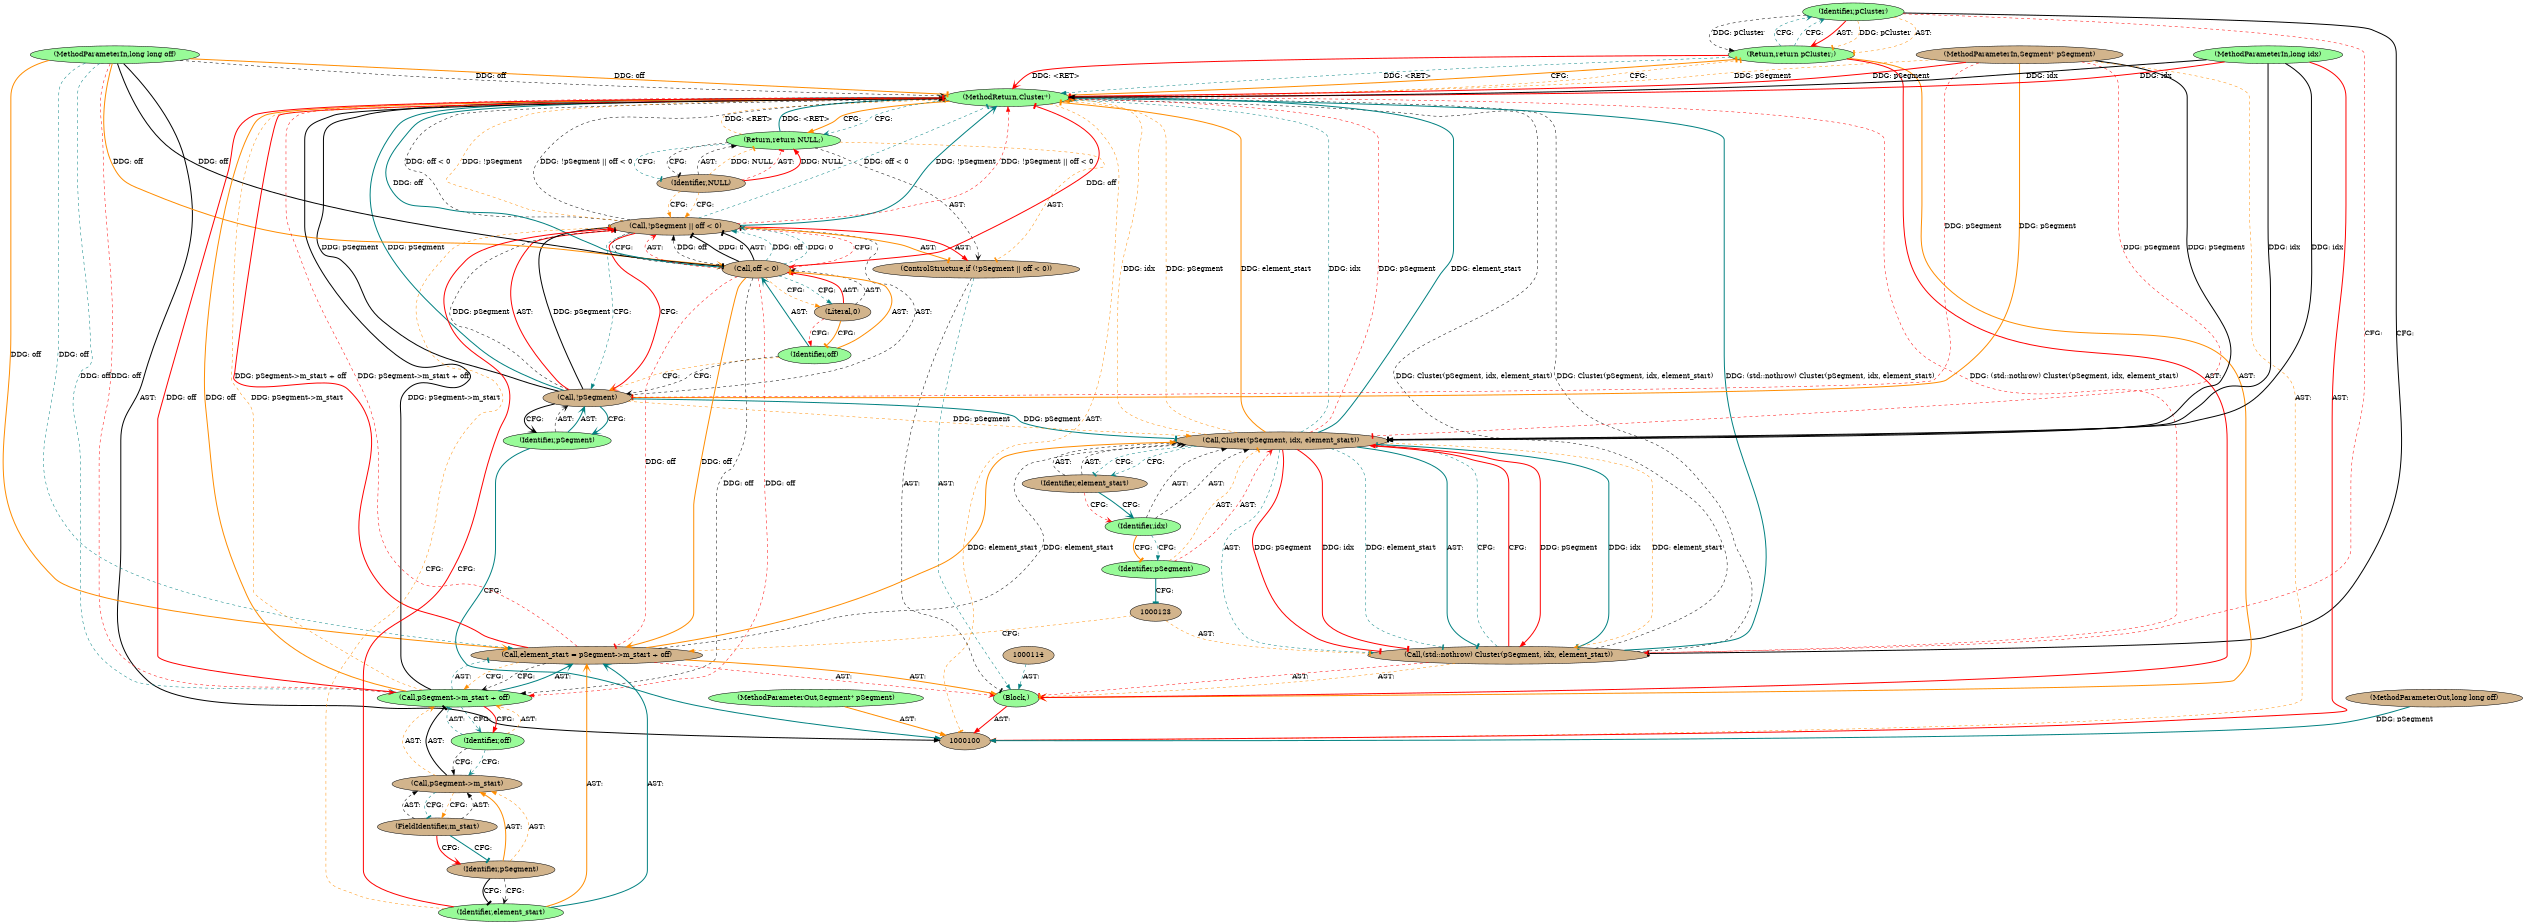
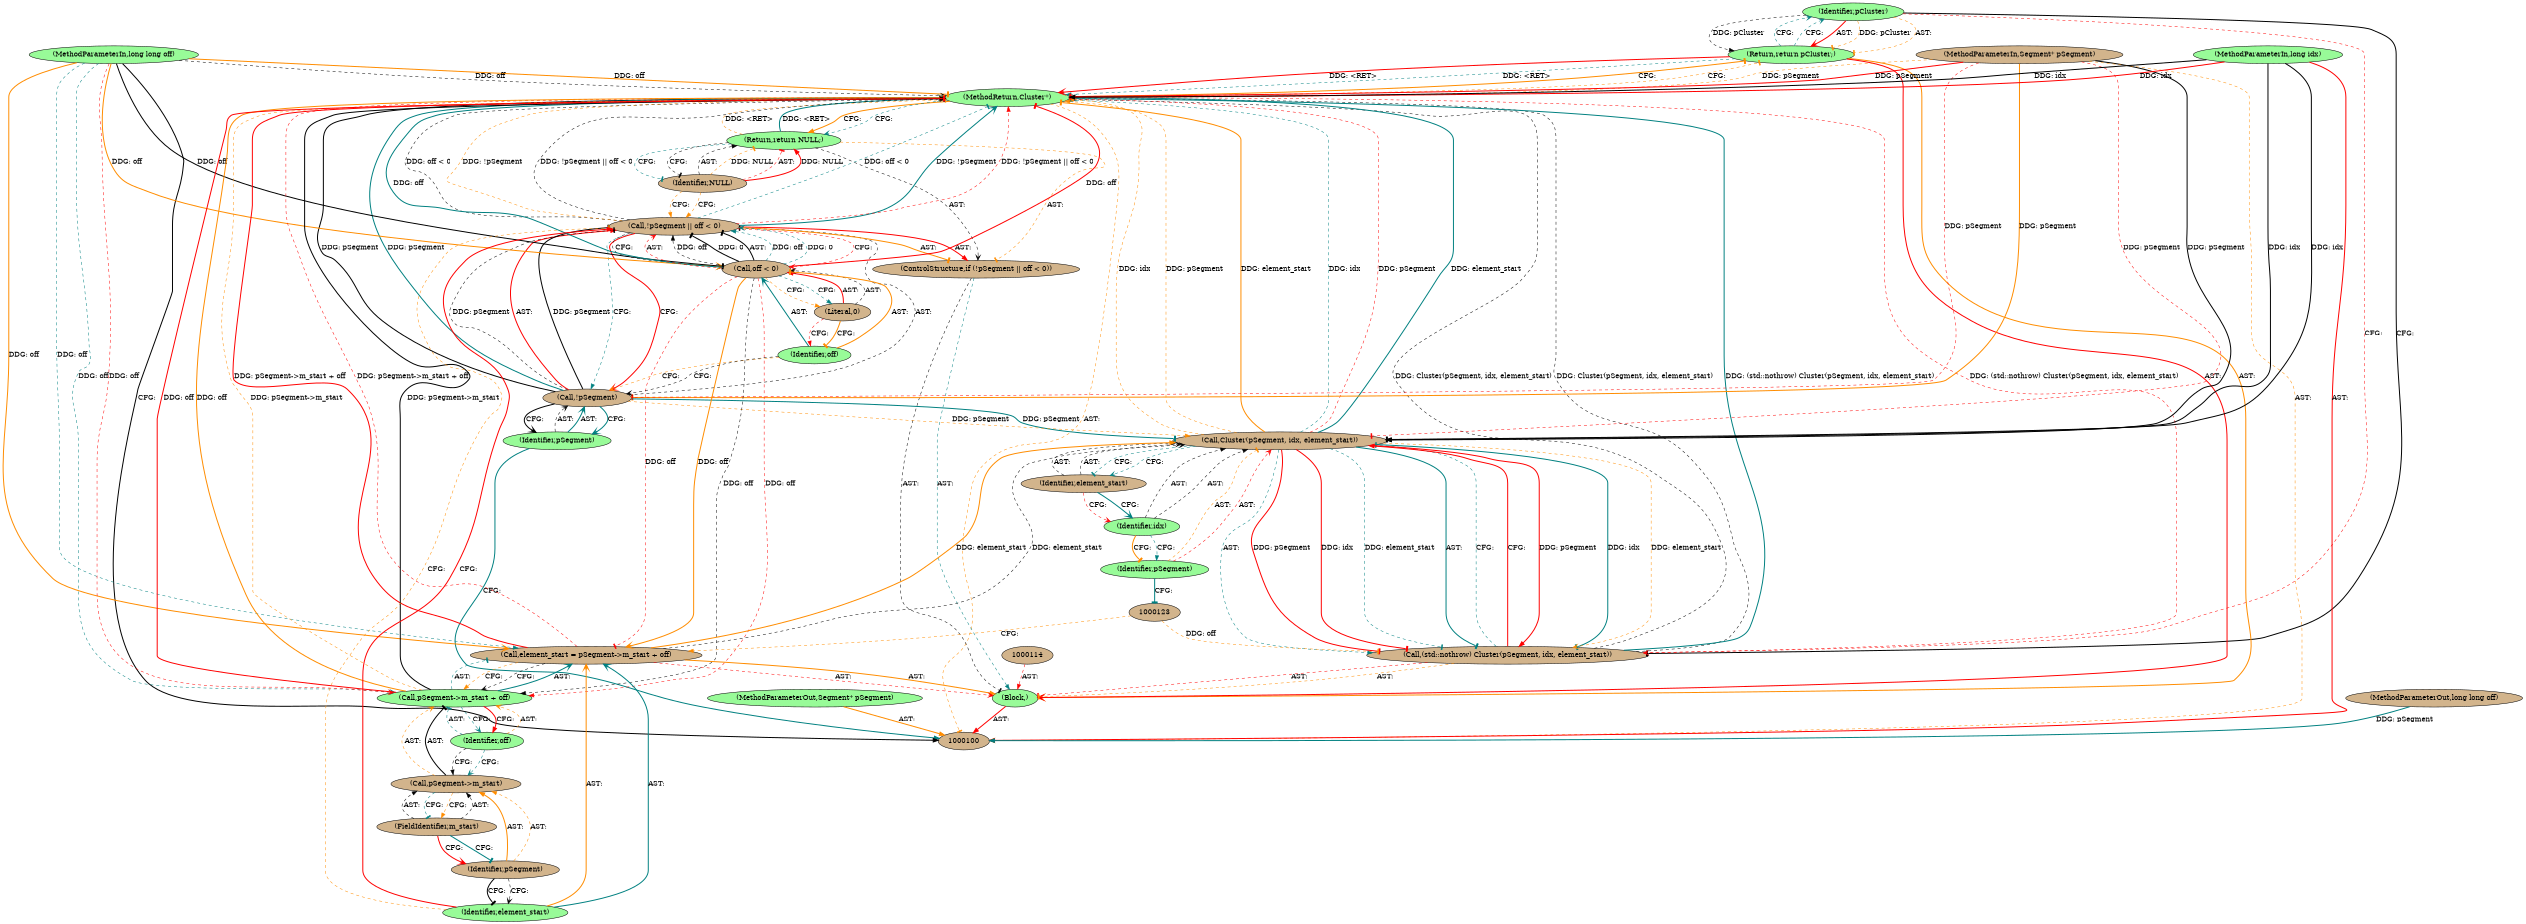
edge "(MethodParameterIn,long long off)" -> "1000100": label "AST: " -> "CFG: "
edge "1000123" -> "(Call,(std::nothrow) Cluster(pSegment, idx, element_start))": label "AST: " -> "DDG: off"
edge "1000114" -> "(Block,)": color teal -> red
